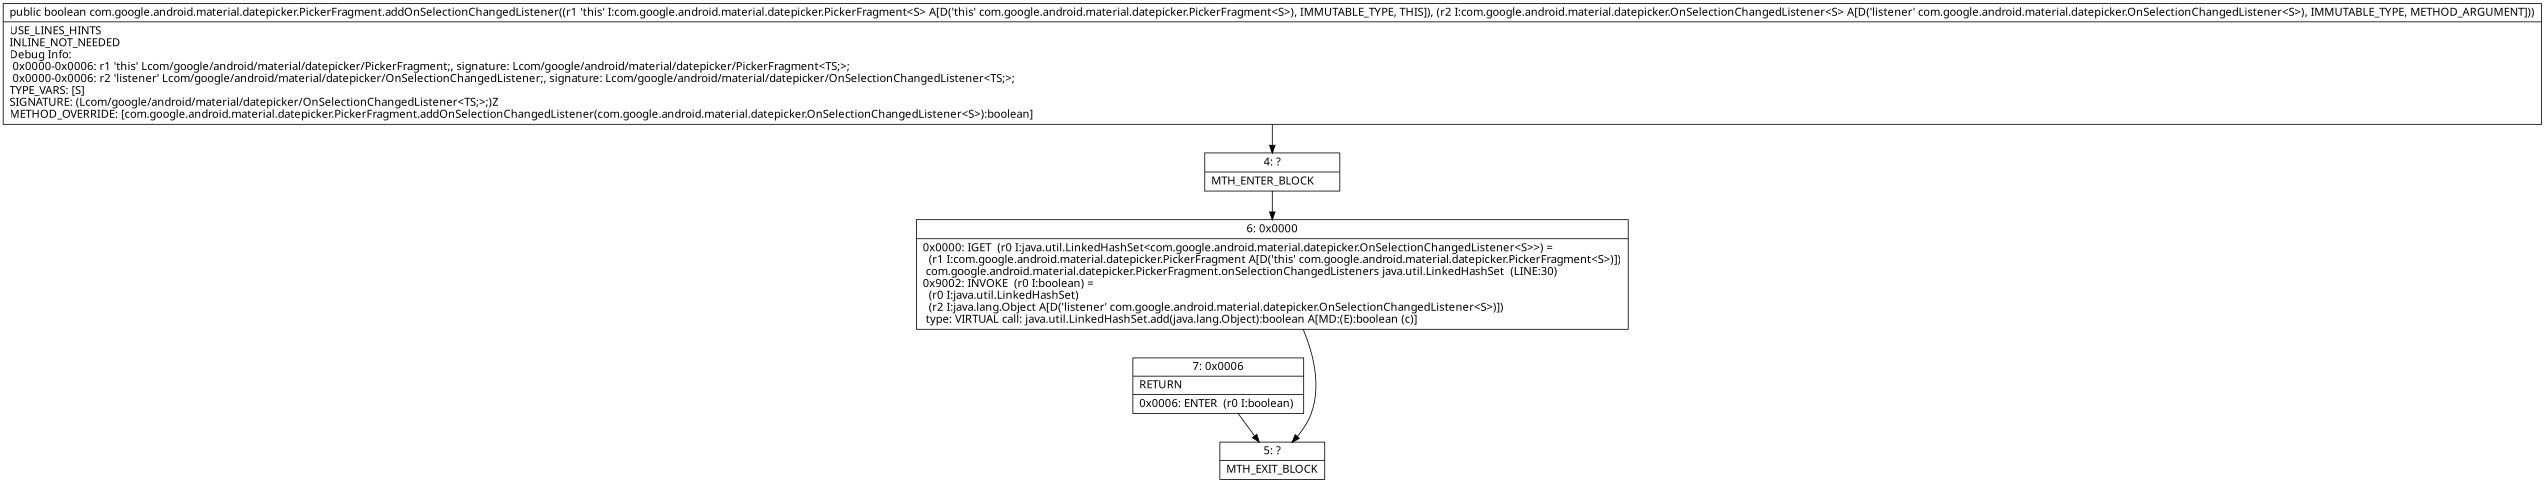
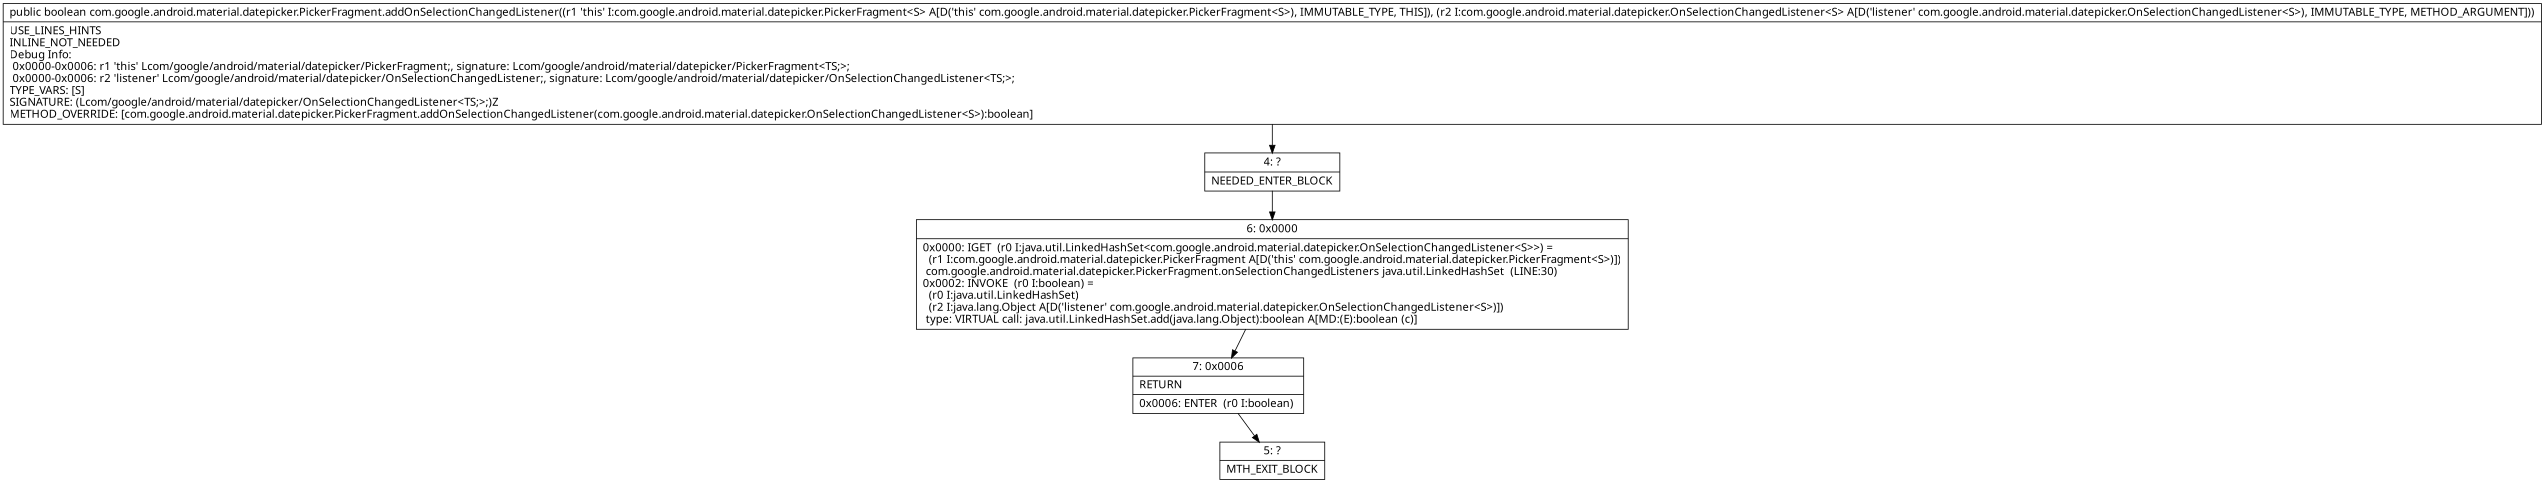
node "4: ?": text "MTH_ENTER_BLOCK" -> "NEEDED_ENTER_BLOCK"
node "6: 0x0000": text "0x9002: INVOKE  (r0 I:boolean) =" -> "0x0002: INVOKE  (r0 I:boolean) ="
edge "6: 0x0000" -> "5: ?": now "6: 0x0000" -> "7: 0x0006"
